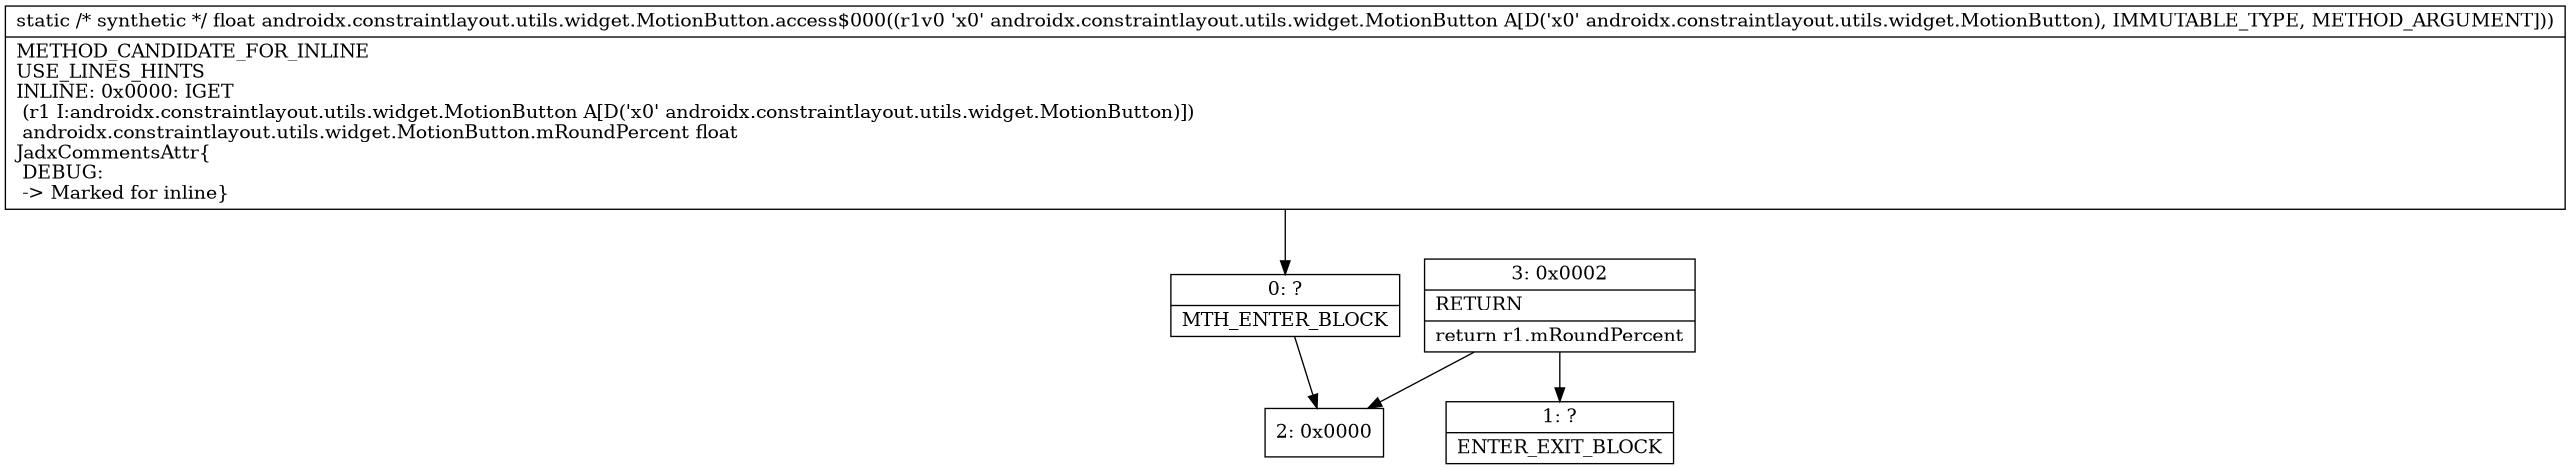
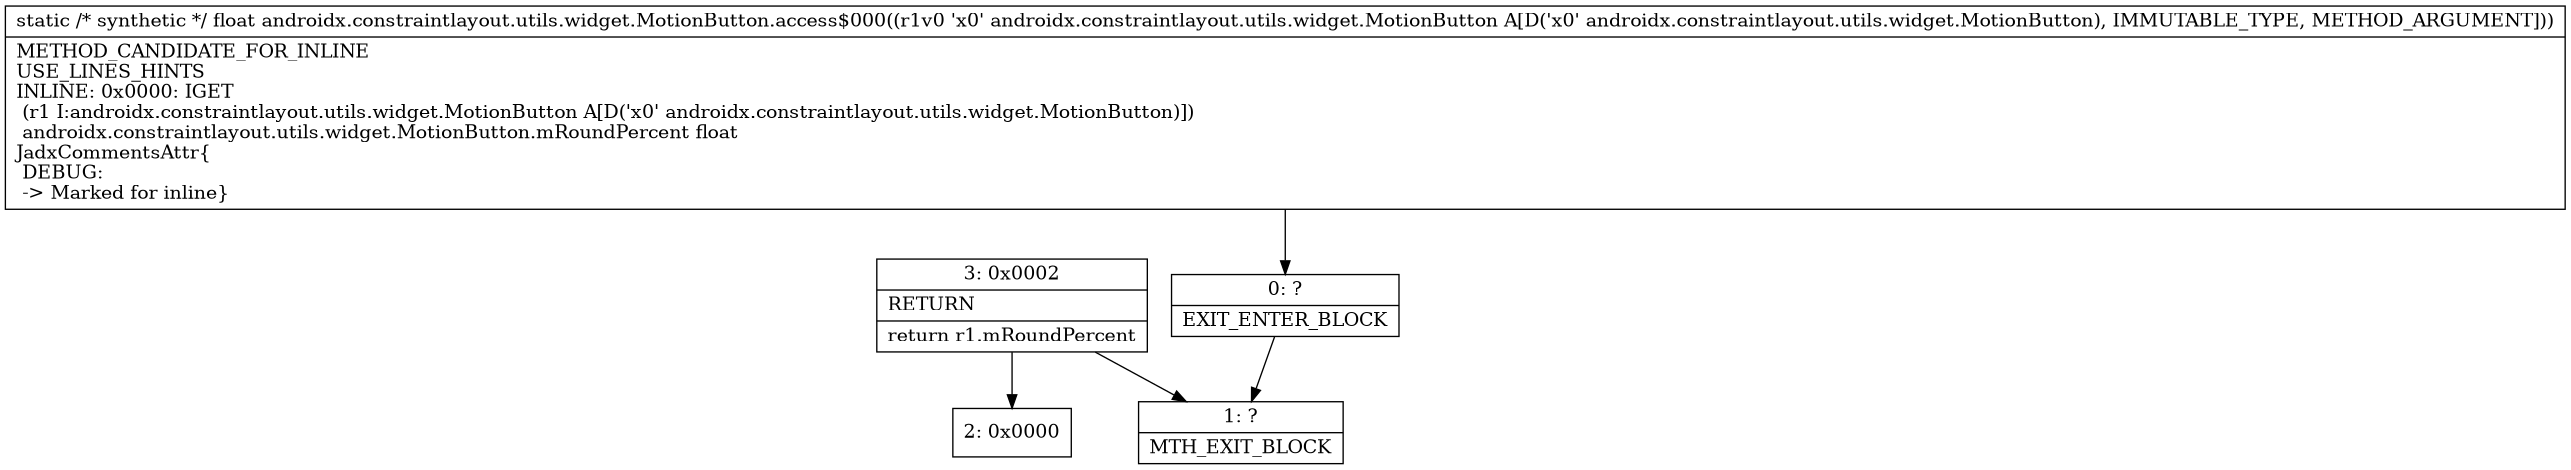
node "0: ?": text "MTH_ENTER_BLOCK" -> "EXIT_ENTER_BLOCK"
edge "0: ?" -> "2: 0x0000": now "0: ?" -> "1: ?"
node "1: ?": text "ENTER_EXIT_BLOCK" -> "MTH_EXIT_BLOCK"
